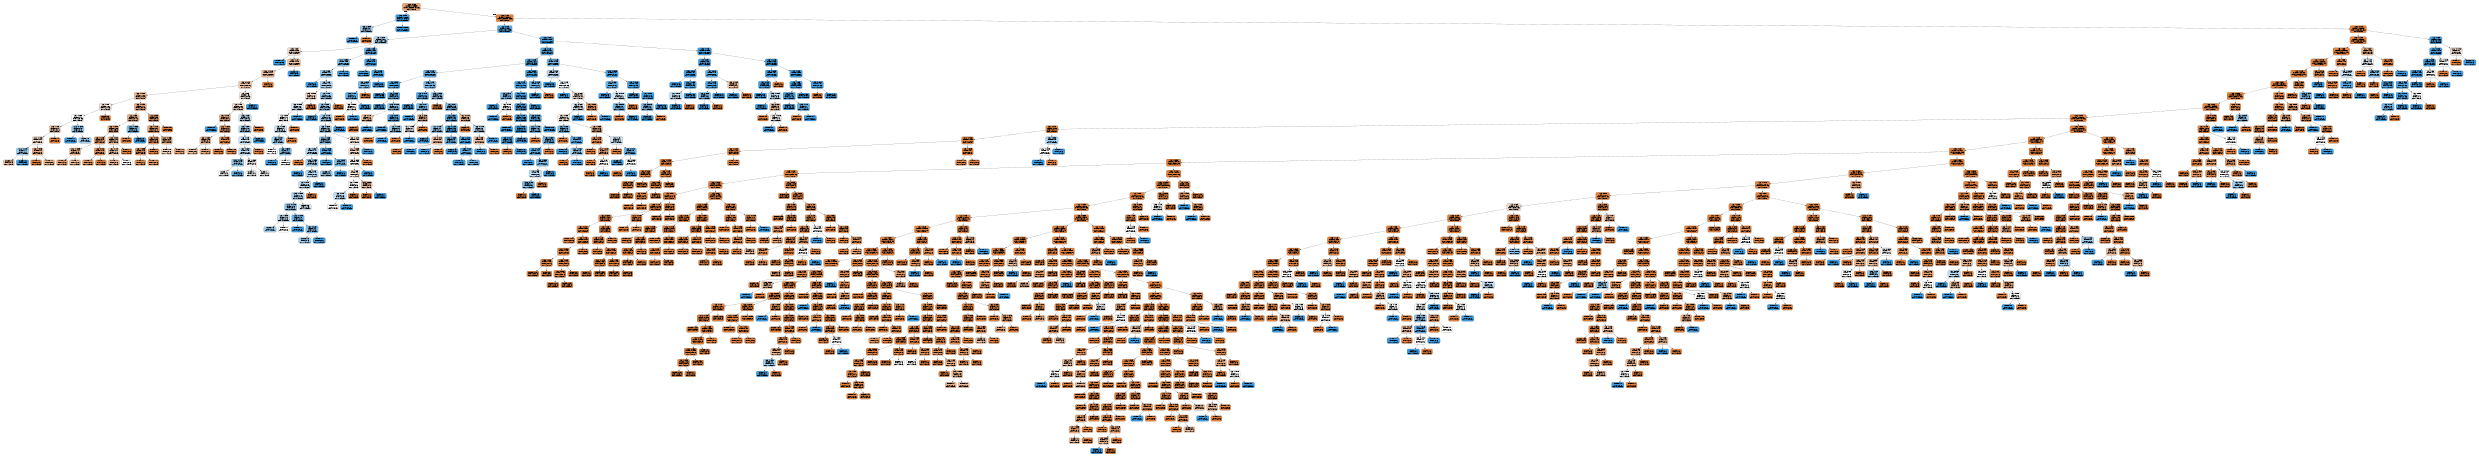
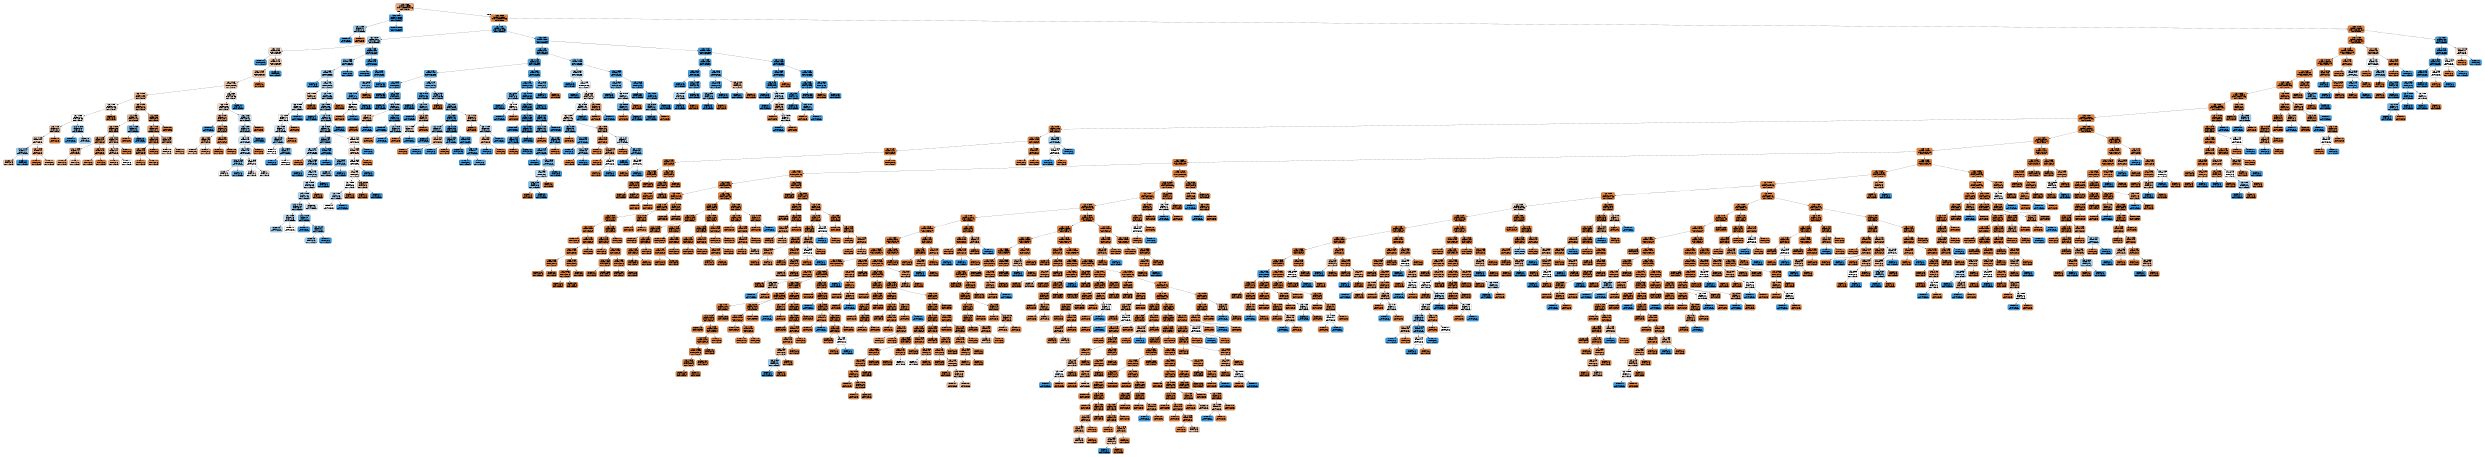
node "X[8] <= 2.5 samples = 605 value = [600, 5] class = normal": fillcolor #e5823b -> #40a1e6
node "samples = 50 value = [50, 0] class = normal": removed
